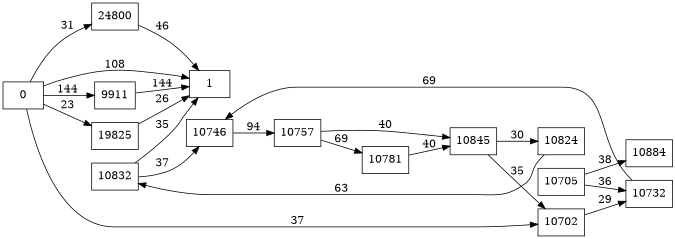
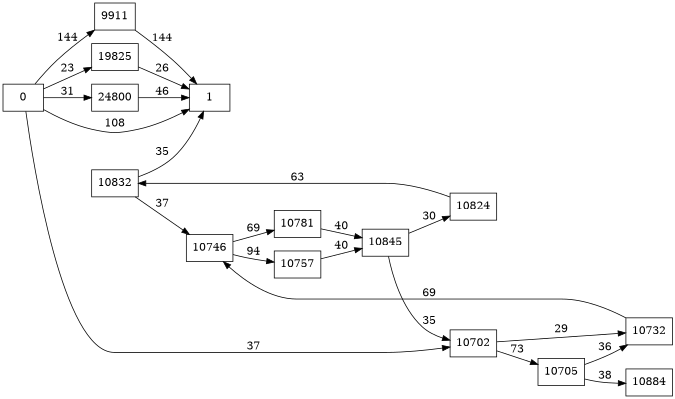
edge "10757" -> "10781": now "10746" -> "10781"
edge "10702" -> "10705": added, label "73"
